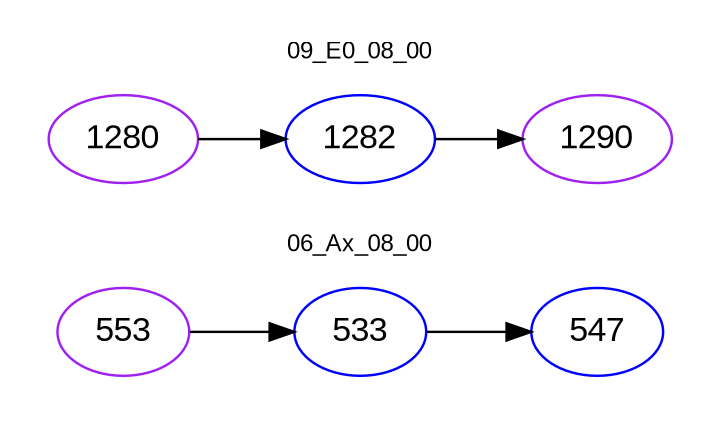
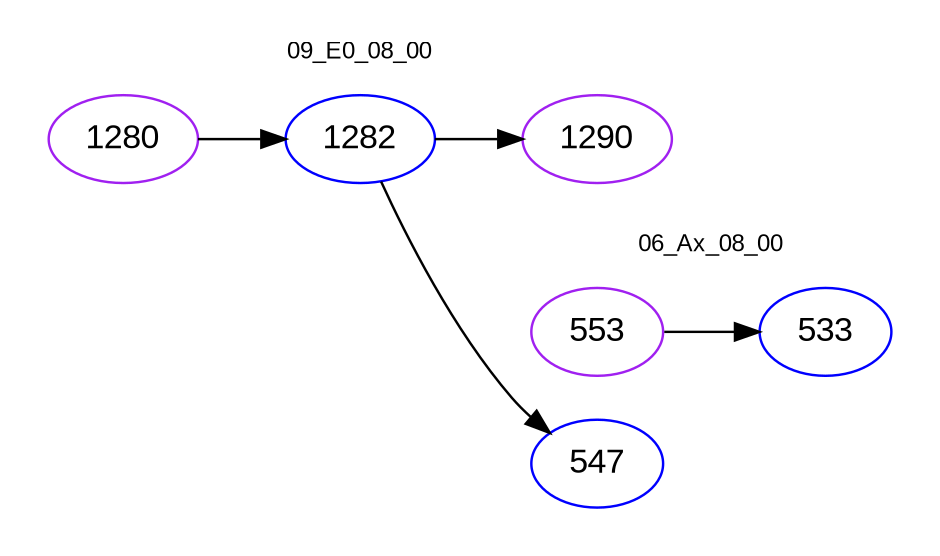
edge "533" -> "547": now "1282" -> "547"
